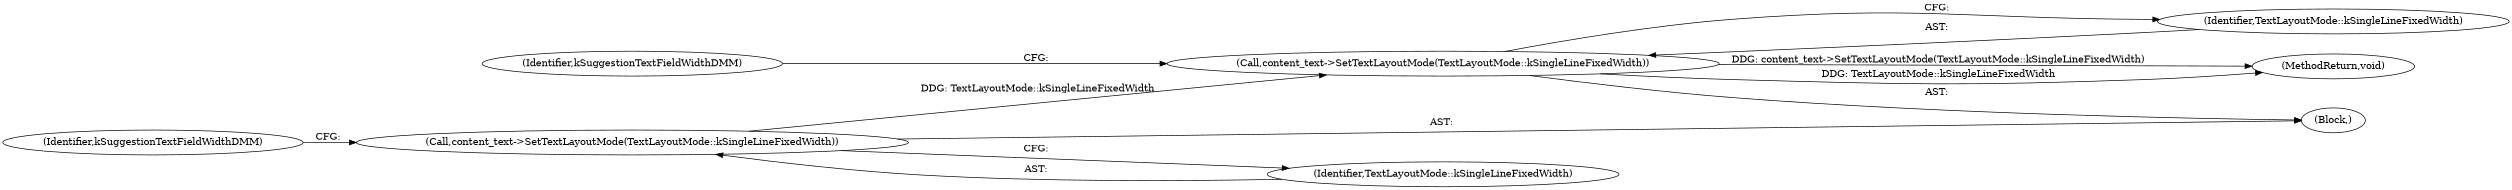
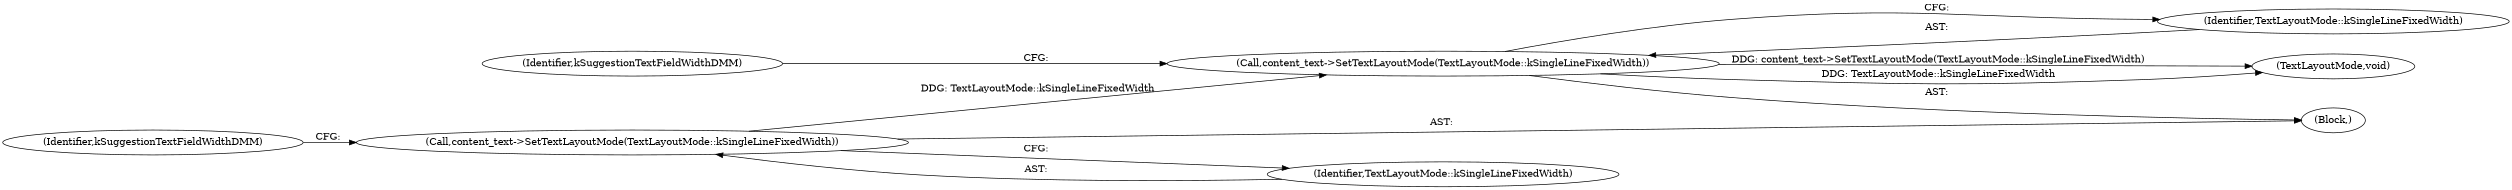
node "(MethodReturn,void)": label "(MethodReturn,void)" -> "(TextLayoutMode,void)"
